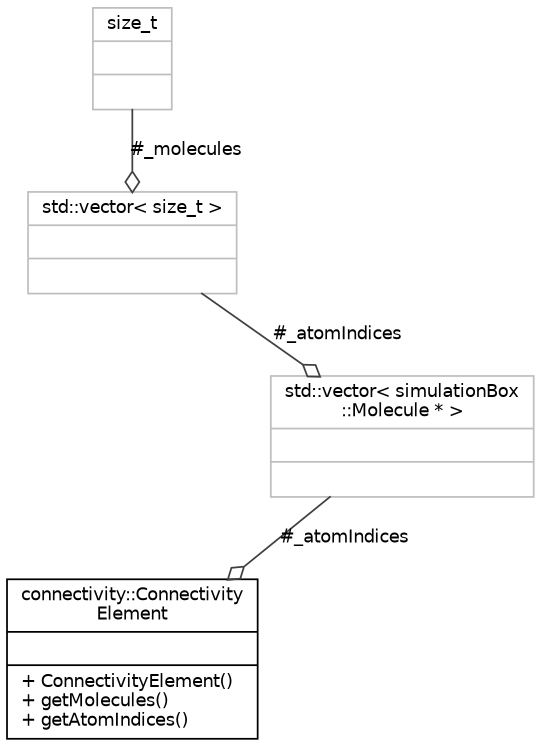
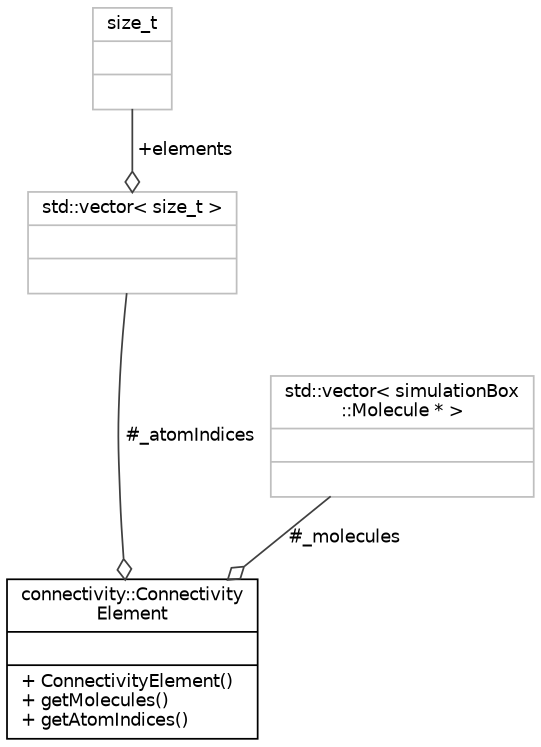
edge "size_t" -> "std::vector< size_t >": label " #_molecules" -> " +elements"
edge "std::vector< size_t >" -> "std::vector< simulationBox": now "std::vector< size_t >" -> "connectivity::Connectivity"
edge "std::vector< simulationBox" -> "connectivity::Connectivity": label " #_atomIndices" -> " #_molecules"
